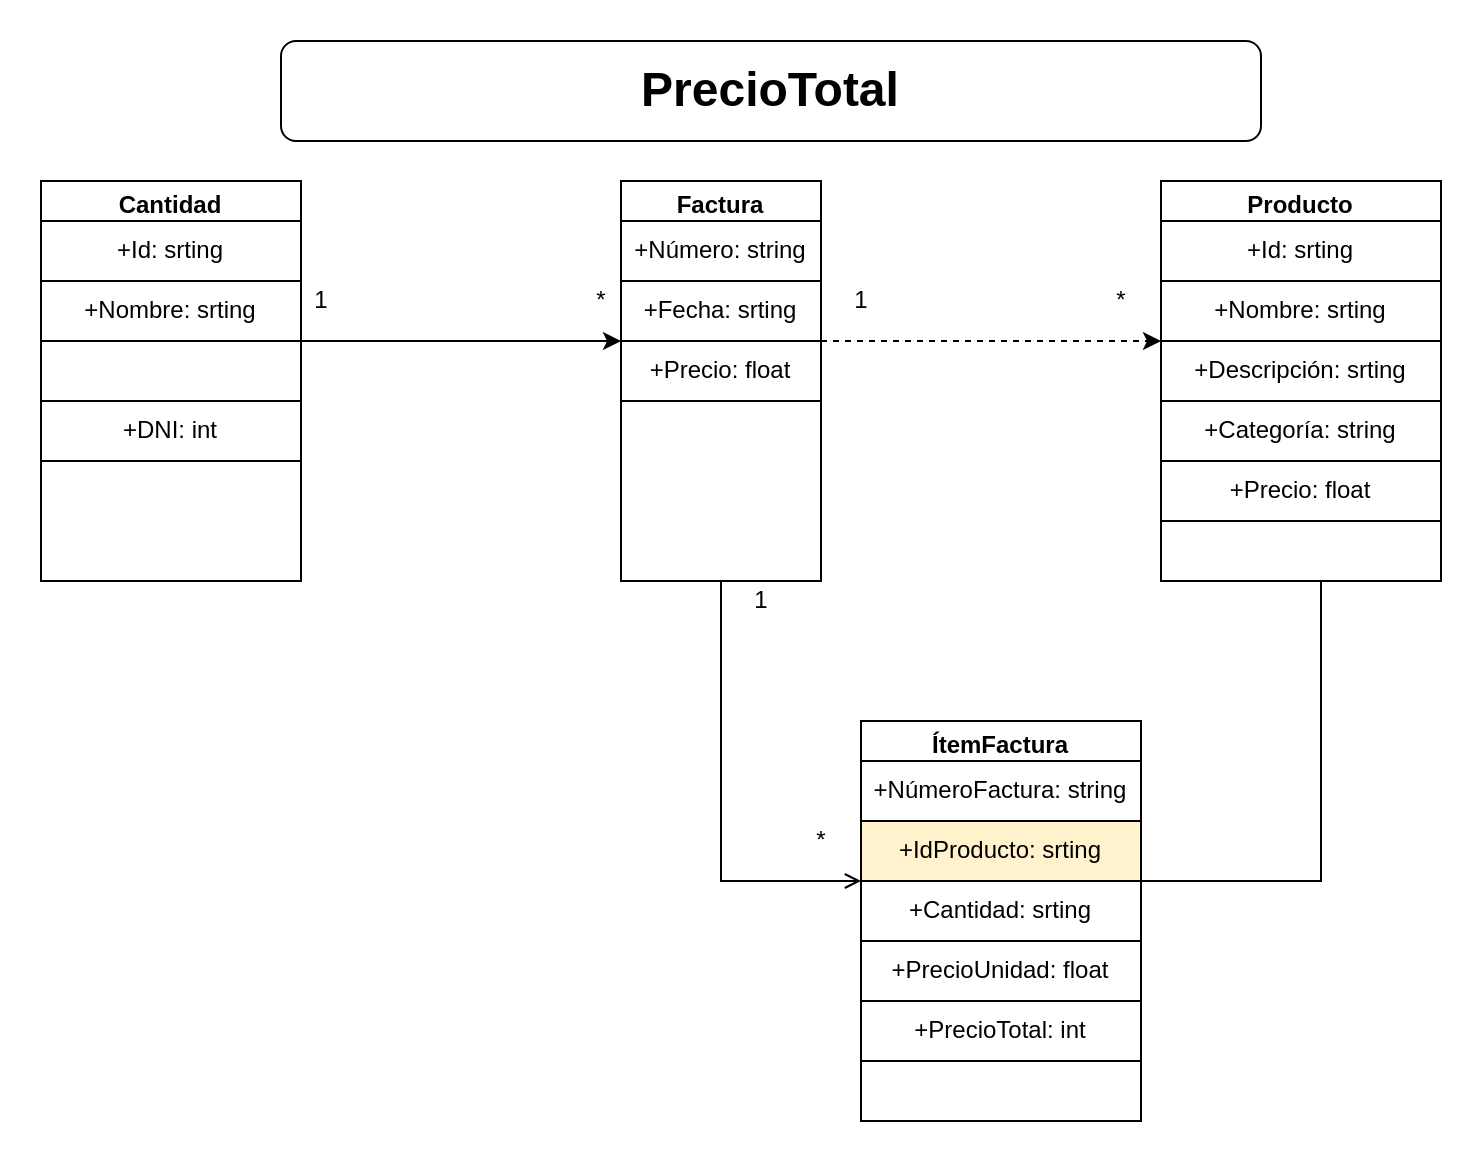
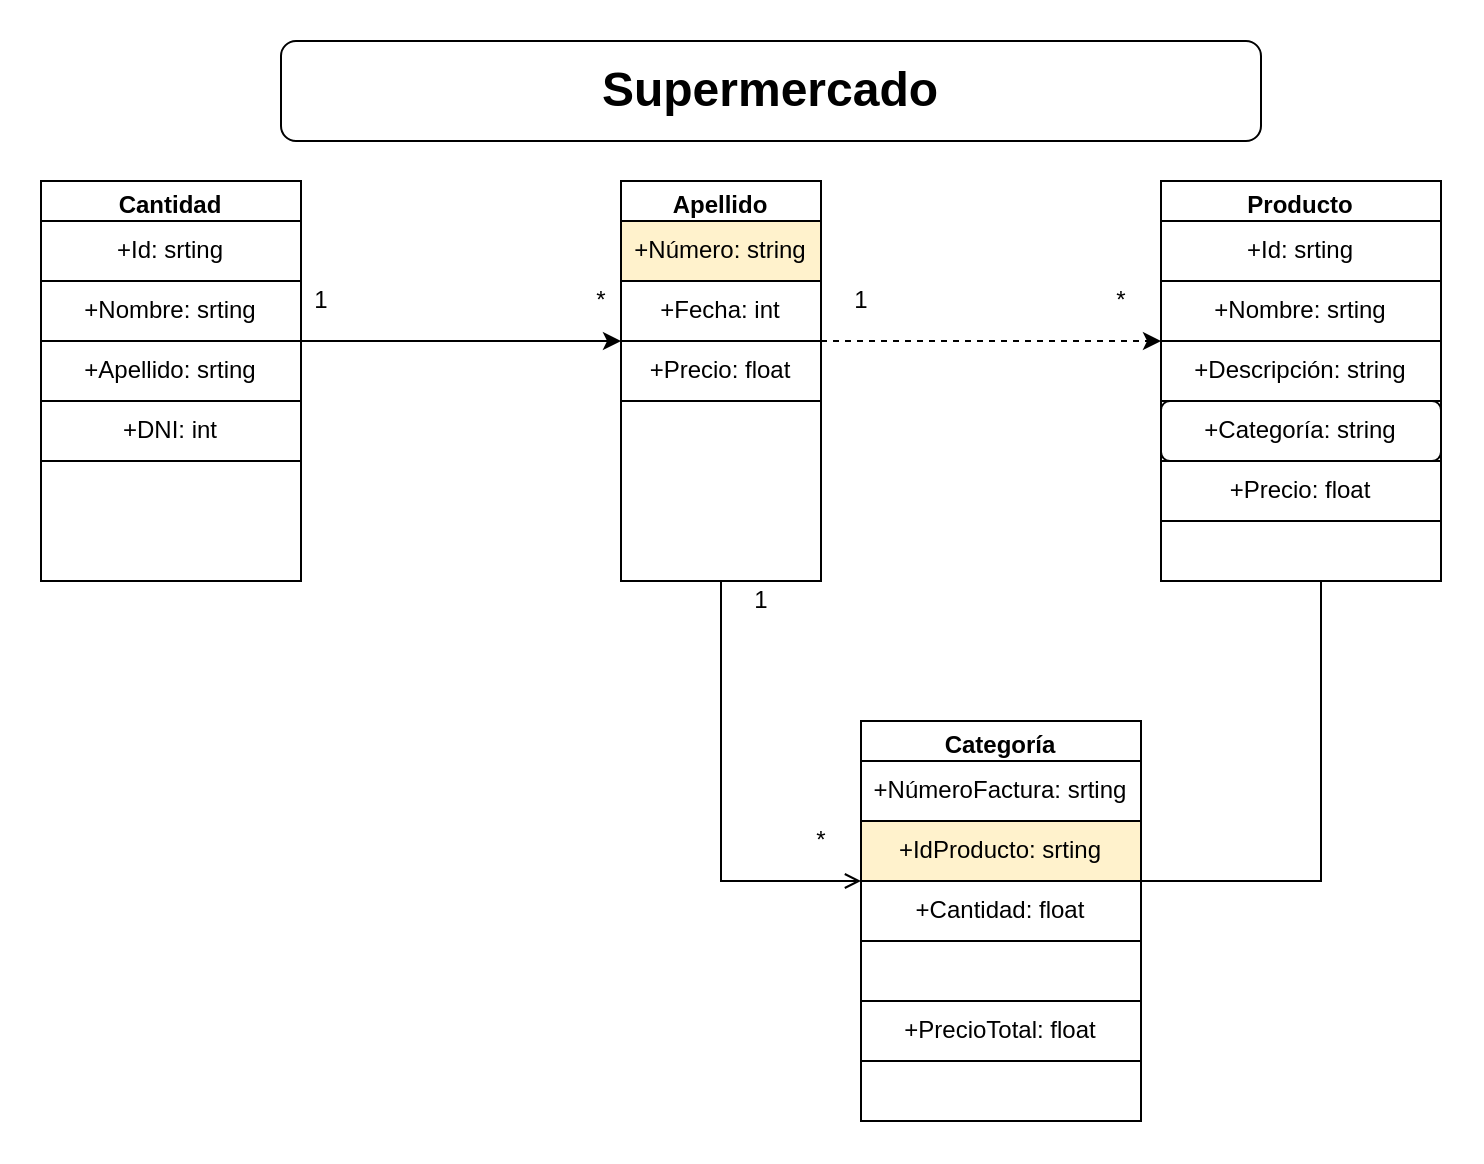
node "PrecioTotal": label "PrecioTotal" -> "Supermercado"
node "Factura": label "Factura" -> "Apellido"
node "+Número: string": fillcolor #ffffff -> #fff2cc
node "+Fecha: srting": label "+Fecha: srting" -> "+Fecha: int"
node "+Apellido: srting": added
node "+Descripción: srting": label "+Descripción: srting" -> "+Descripción: string"
node "+Categoría: string": shape rectangle -> rounded rectangle
node "ÍtemFactura": label "ÍtemFactura" -> "Categoría"
node "+NúmeroFactura: string": label "+NúmeroFactura: string" -> "+NúmeroFactura: srting"
node "+Cantidad: srting": label "+Cantidad: srting" -> "+Cantidad: float"
node "+PrecioUnidad: float": removed
node "+PrecioTotal: int": label "+PrecioTotal: int" -> "+PrecioTotal: float"
